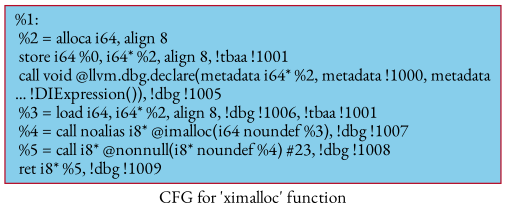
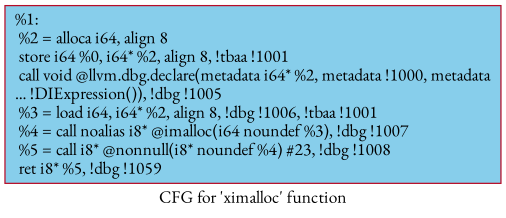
node "%1:": text "ret i8* %5, !dbg !1009" -> "ret i8* %5, !dbg !1059"
